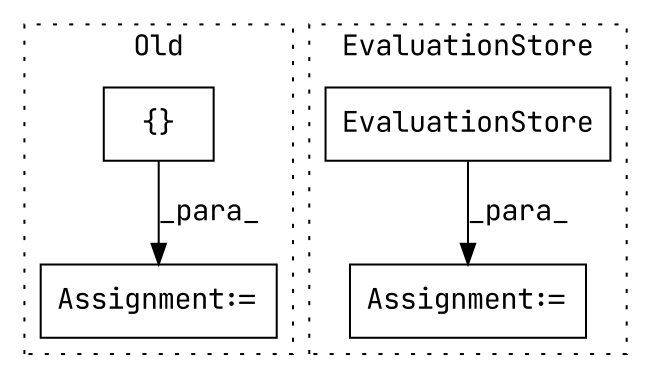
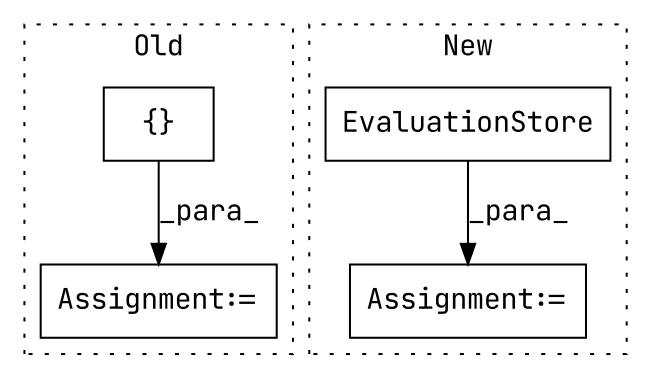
cluster "EvaluationStore": label "EvaluationStore" -> "New"
